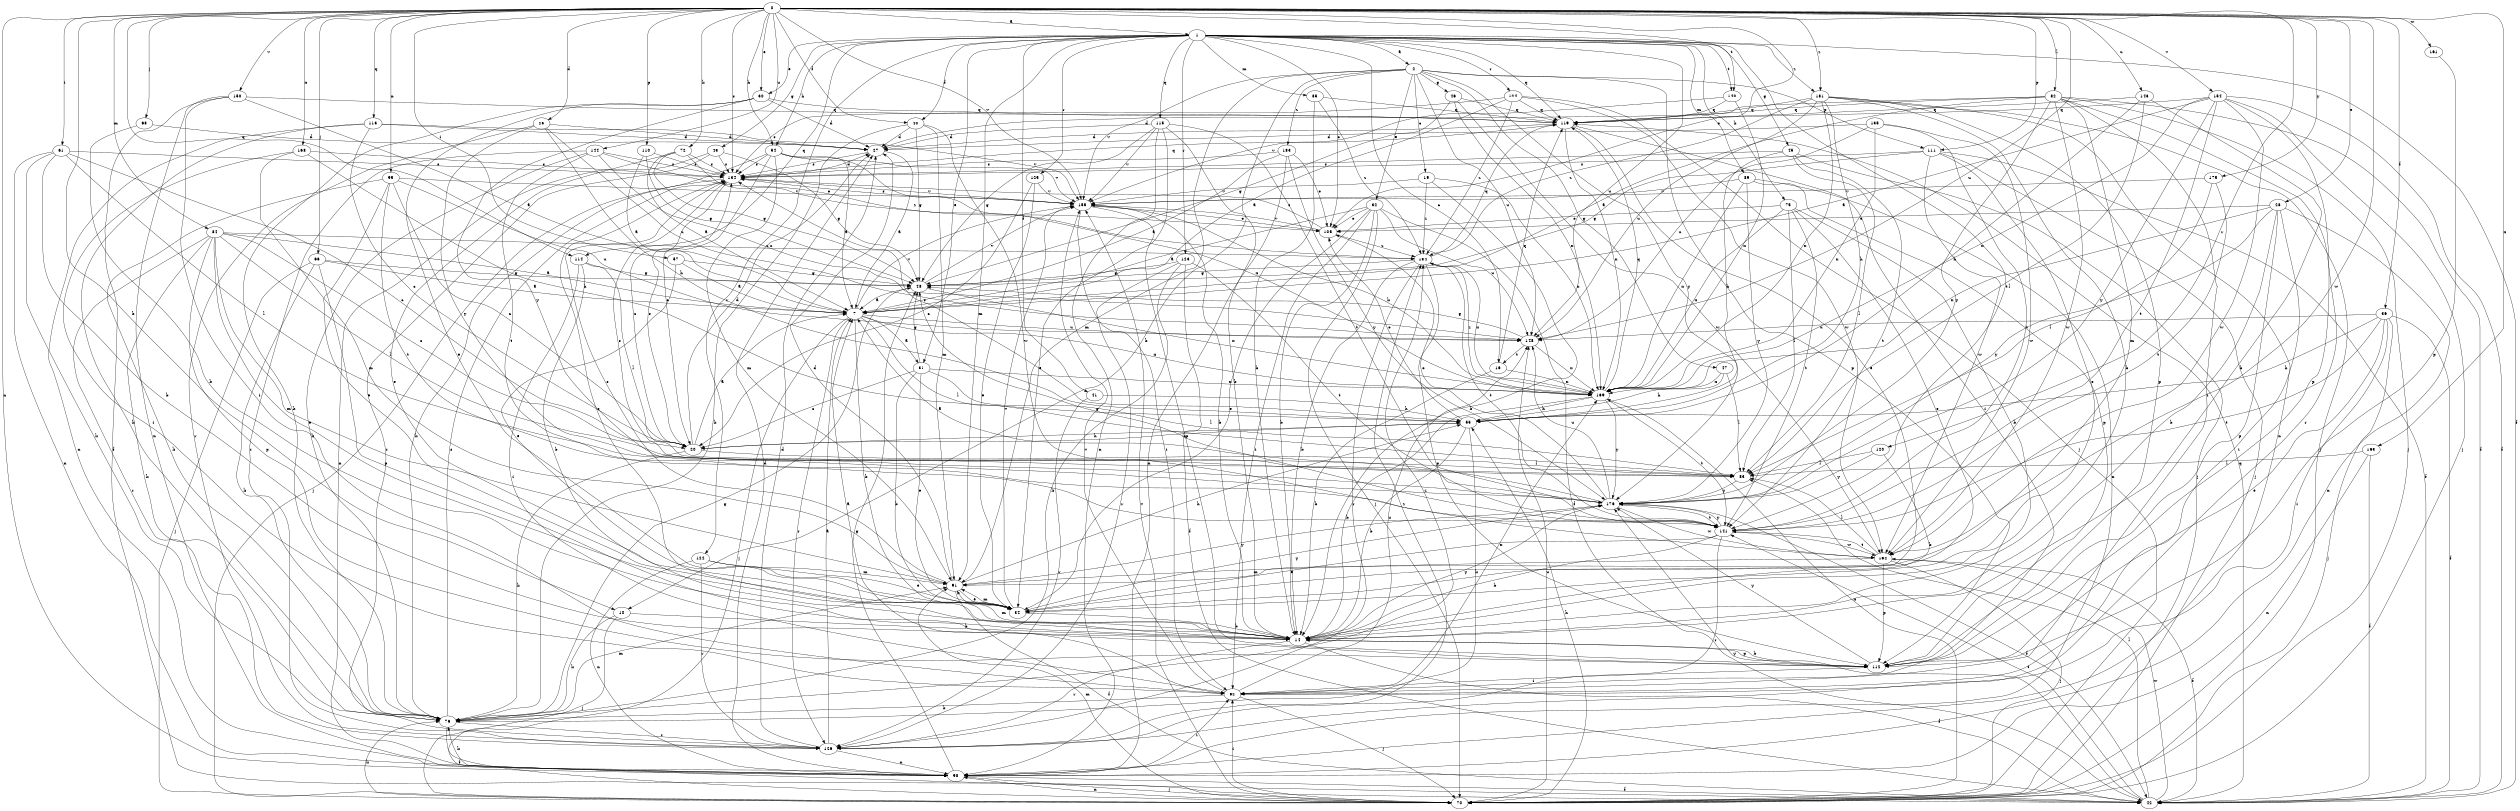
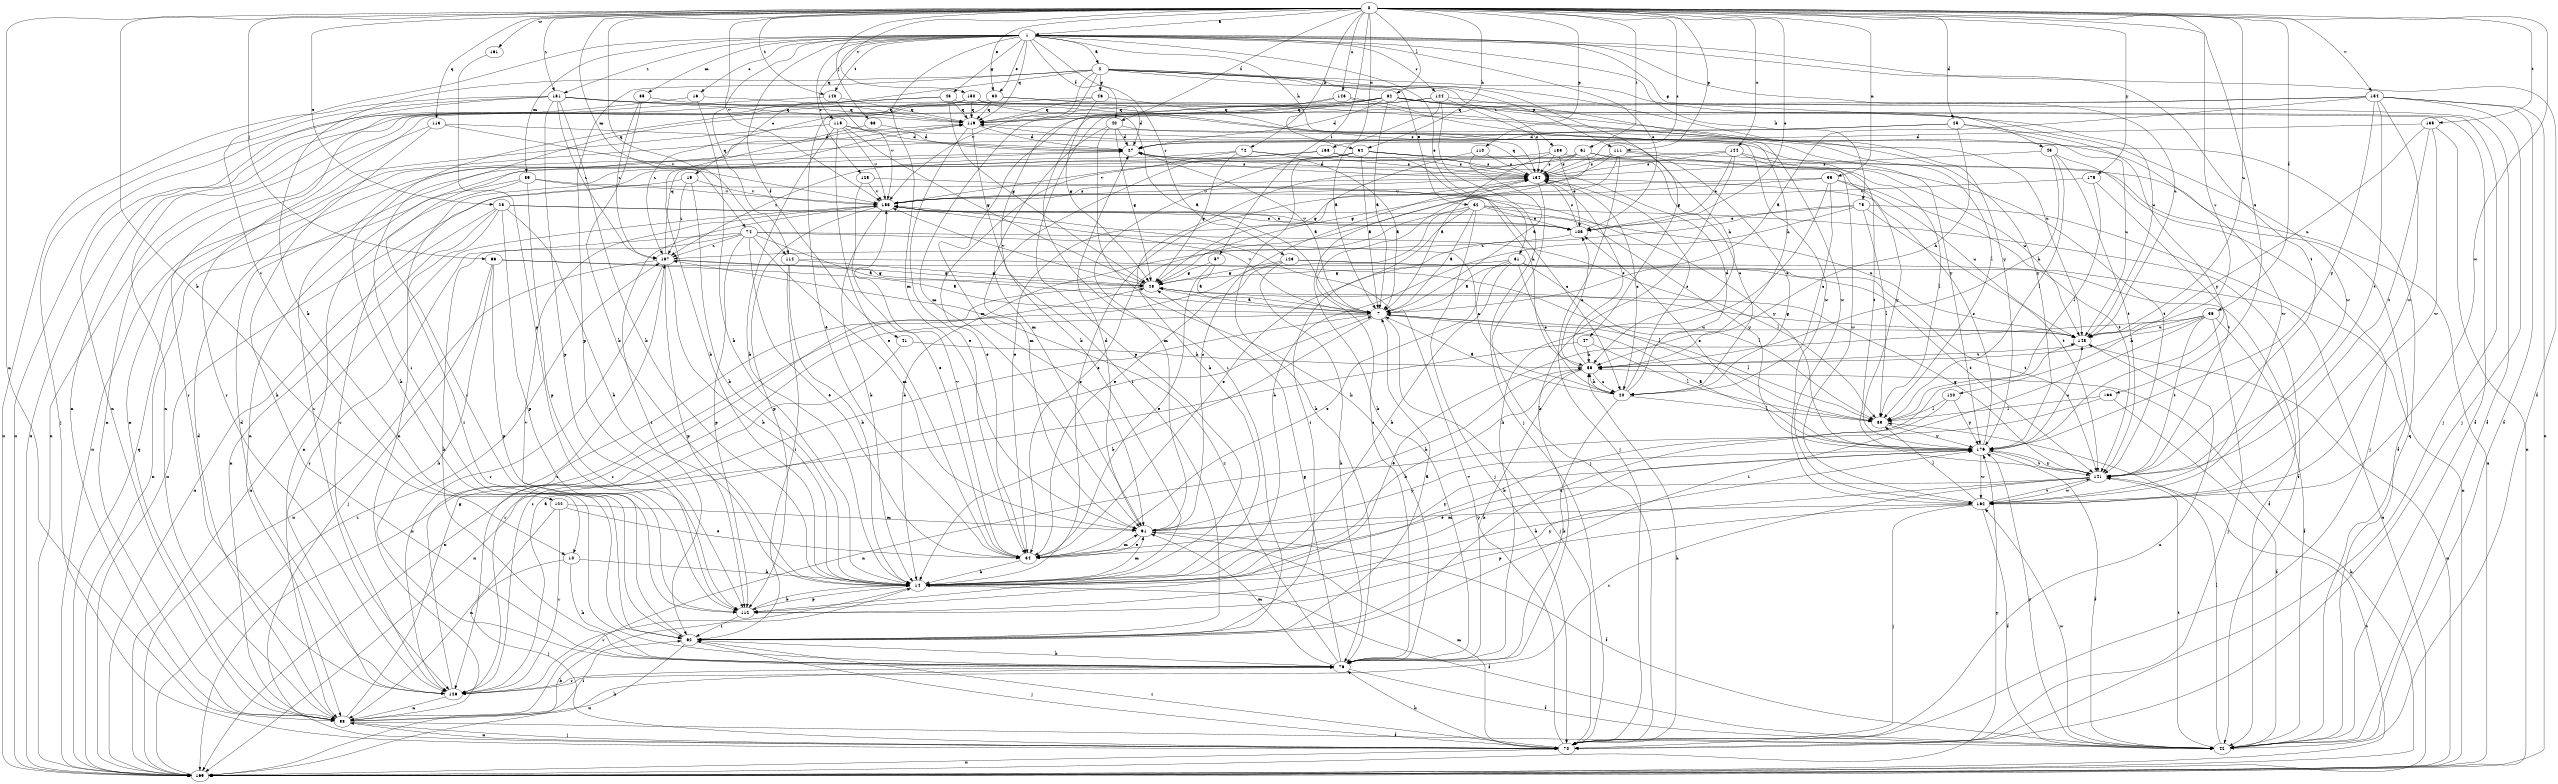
edge "0" -> "135": added, label "t"
edge "43" -> "119": added, label "q"
node "84": label "84" -> "74"
node "184": label "184" -> "187"
edge "155" -> "169": label "k" -> "x"
edge "113" -> "20": removed, label "c"
edge "7" -> "31": reversed
edge "148" -> "16": now "148" -> "55"
